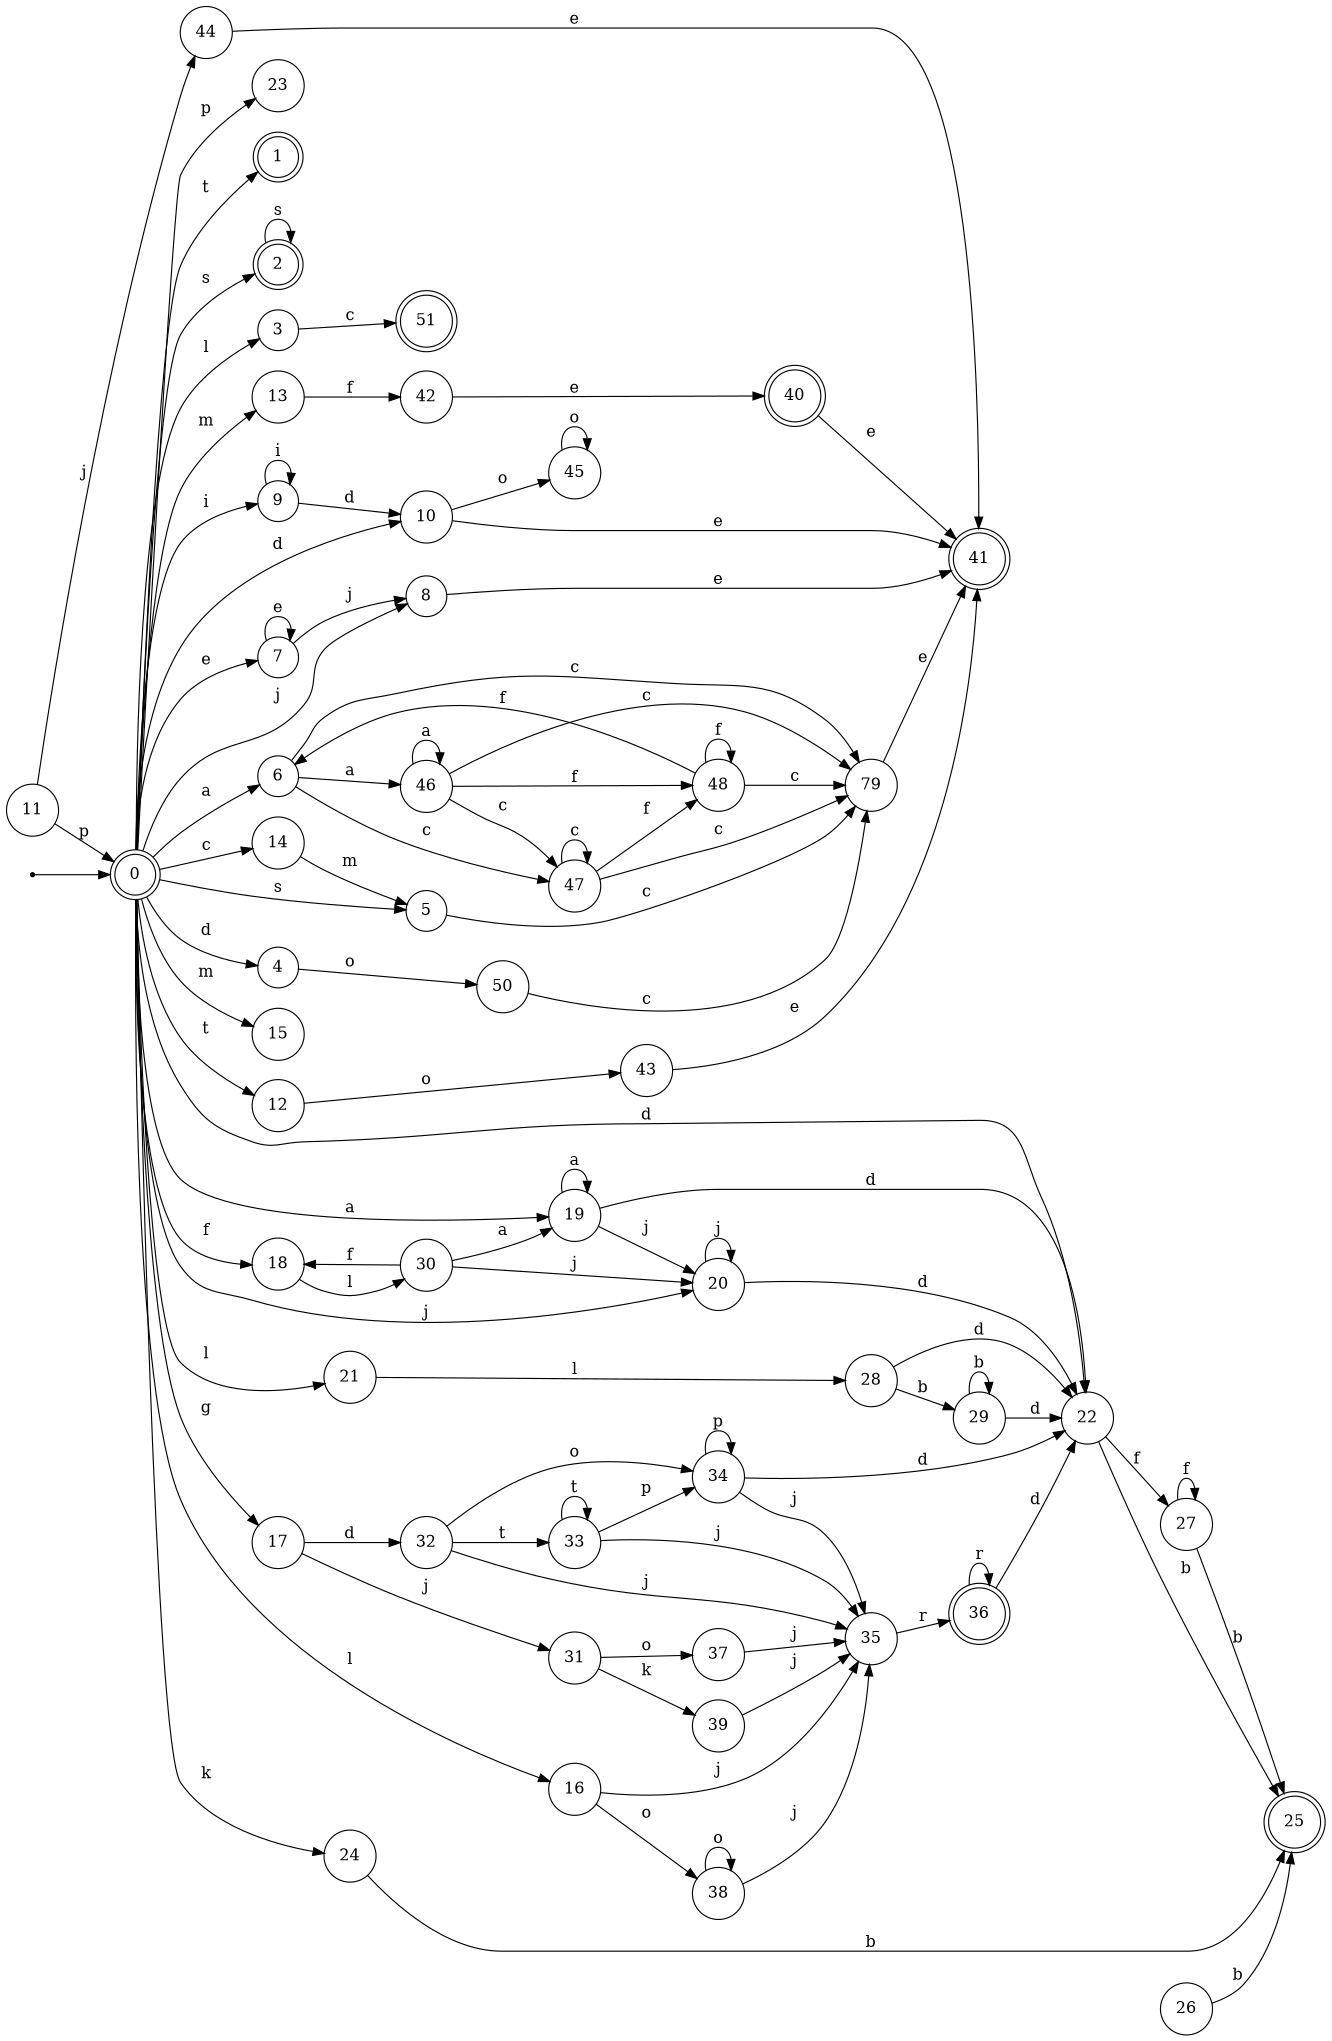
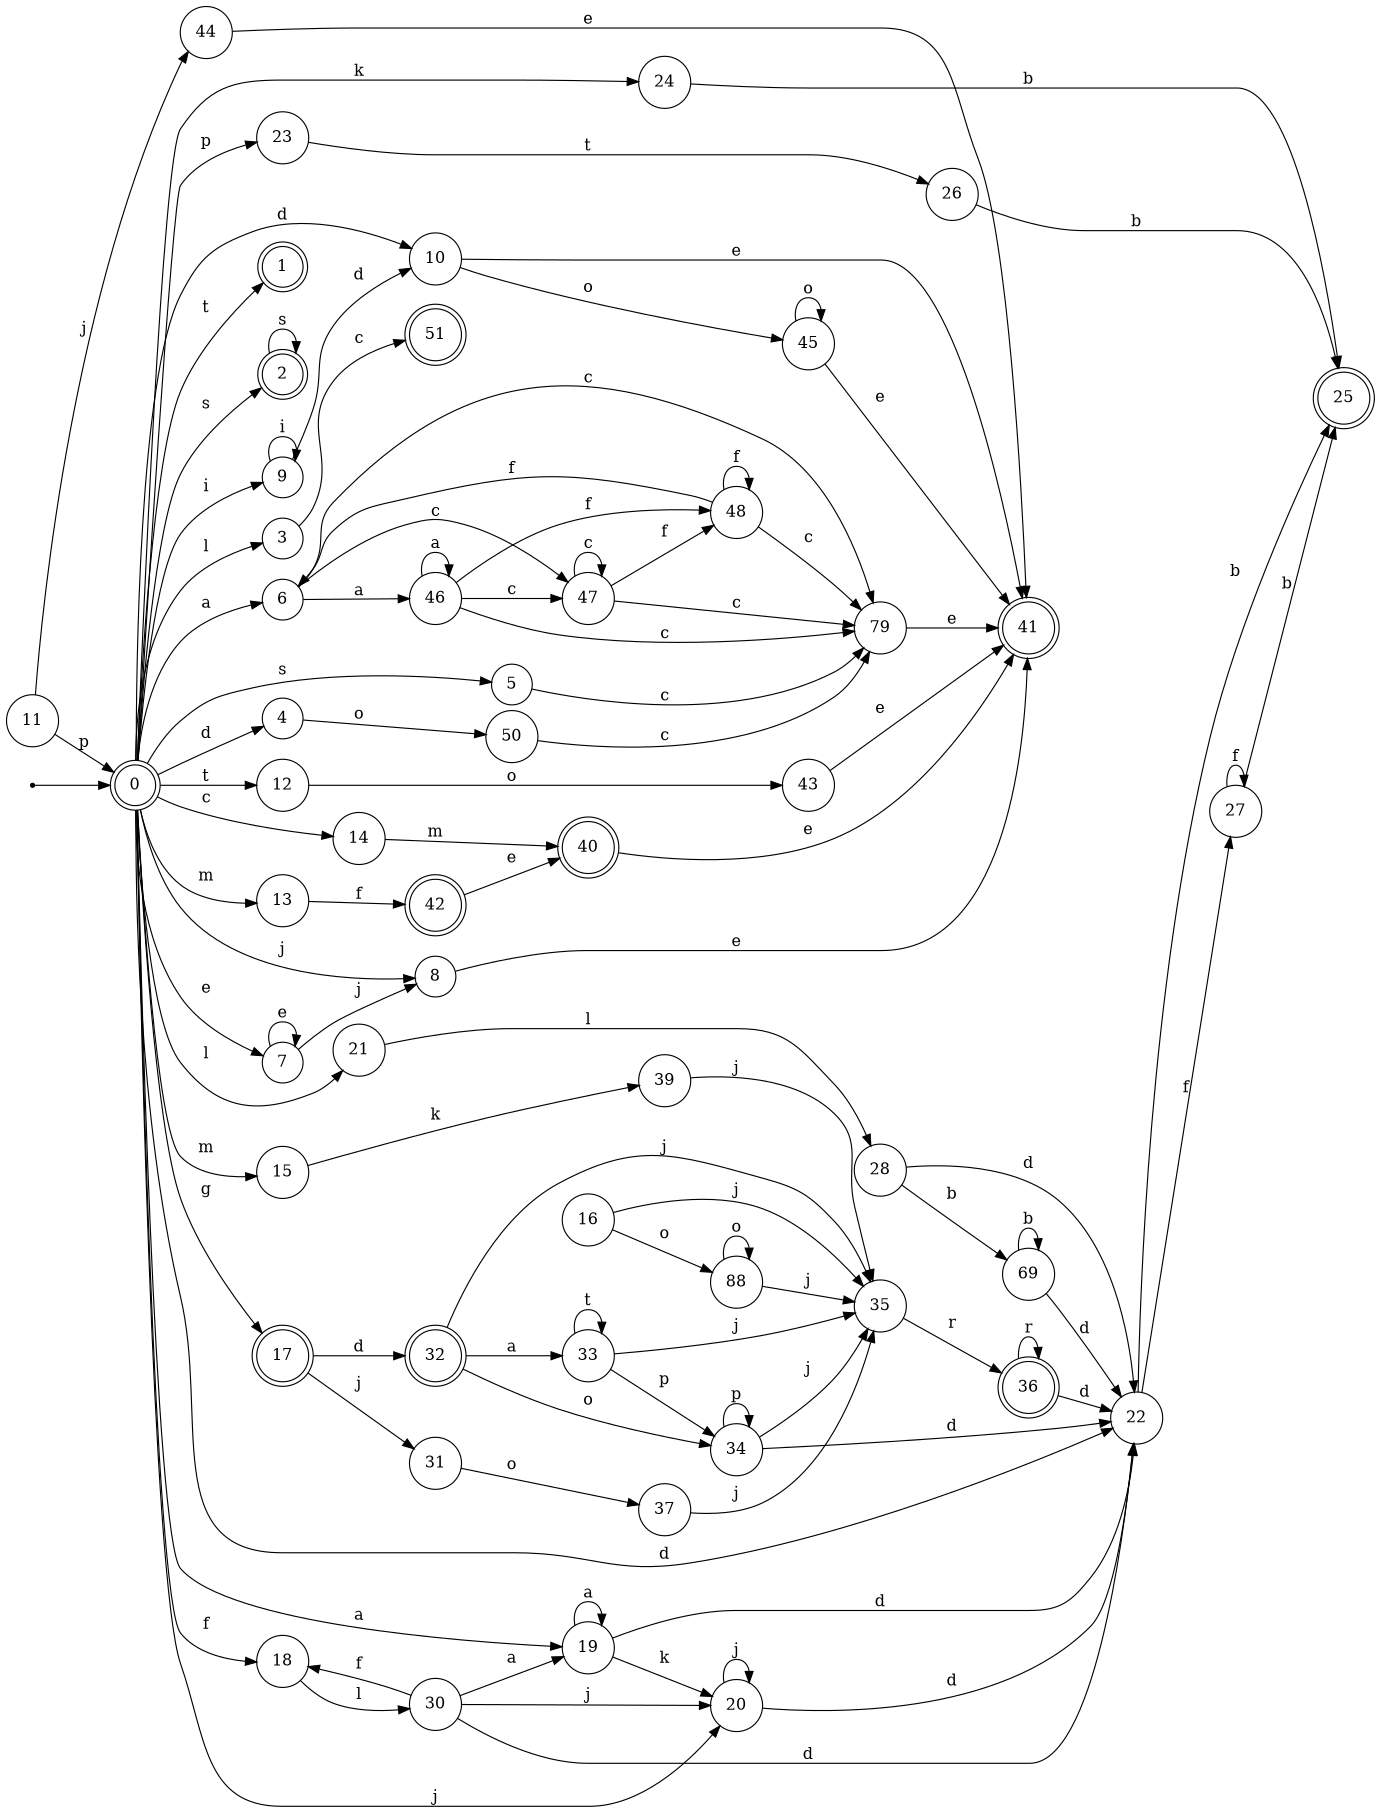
edge "23" -> "26": added, label "t"
node "42": shape circle -> doublecircle
edge "45" -> "41": added, label "e"
edge "14" -> "5": now "14" -> "40"
edge "19" -> "20": label "j" -> "k"
node "29": label "29" -> "69"
edge "0" -> "16": removed, label "l"
edge "32" -> "33": label "t" -> "a"
node "17": shape circle -> doublecircle
node "32": shape circle -> doublecircle
edge "31" -> "39": now "15" -> "39"
edge "30" -> "22": added, label "d"
node "38": label "38" -> "88"
